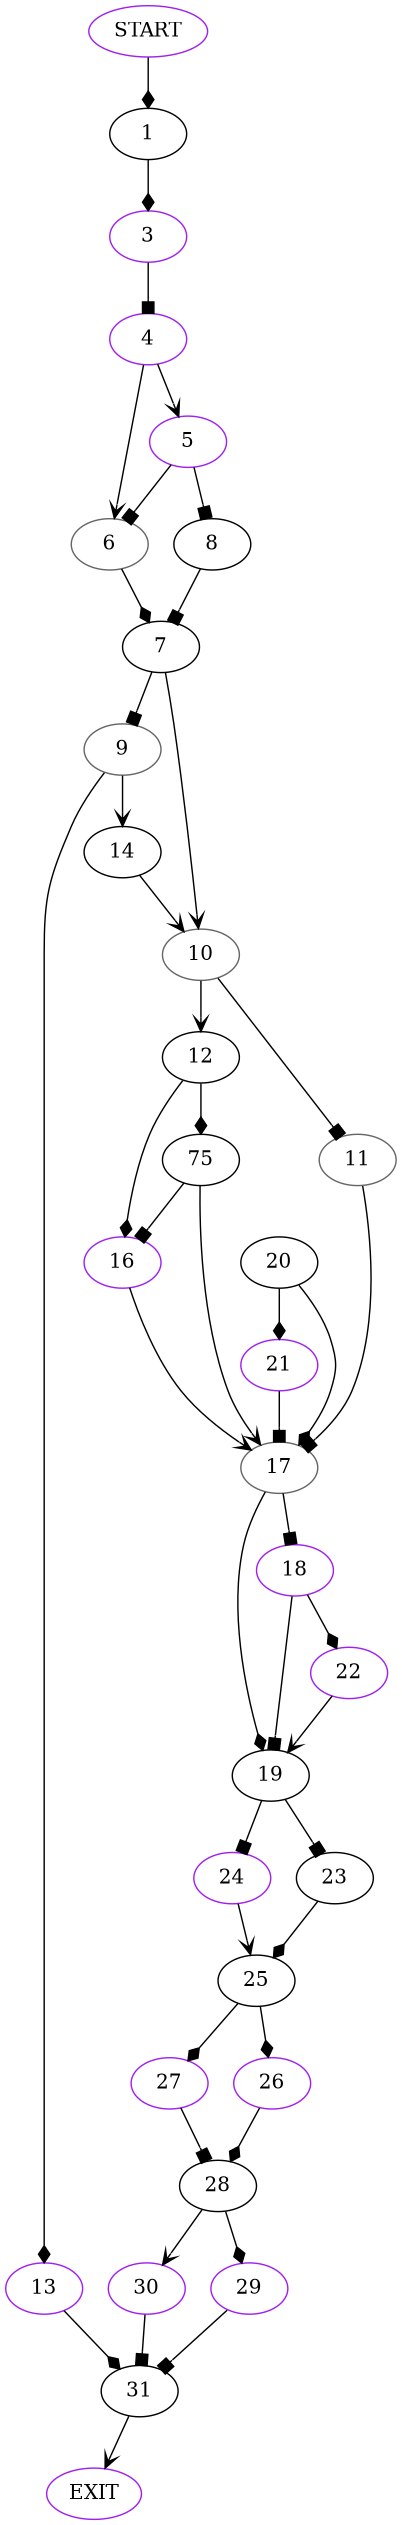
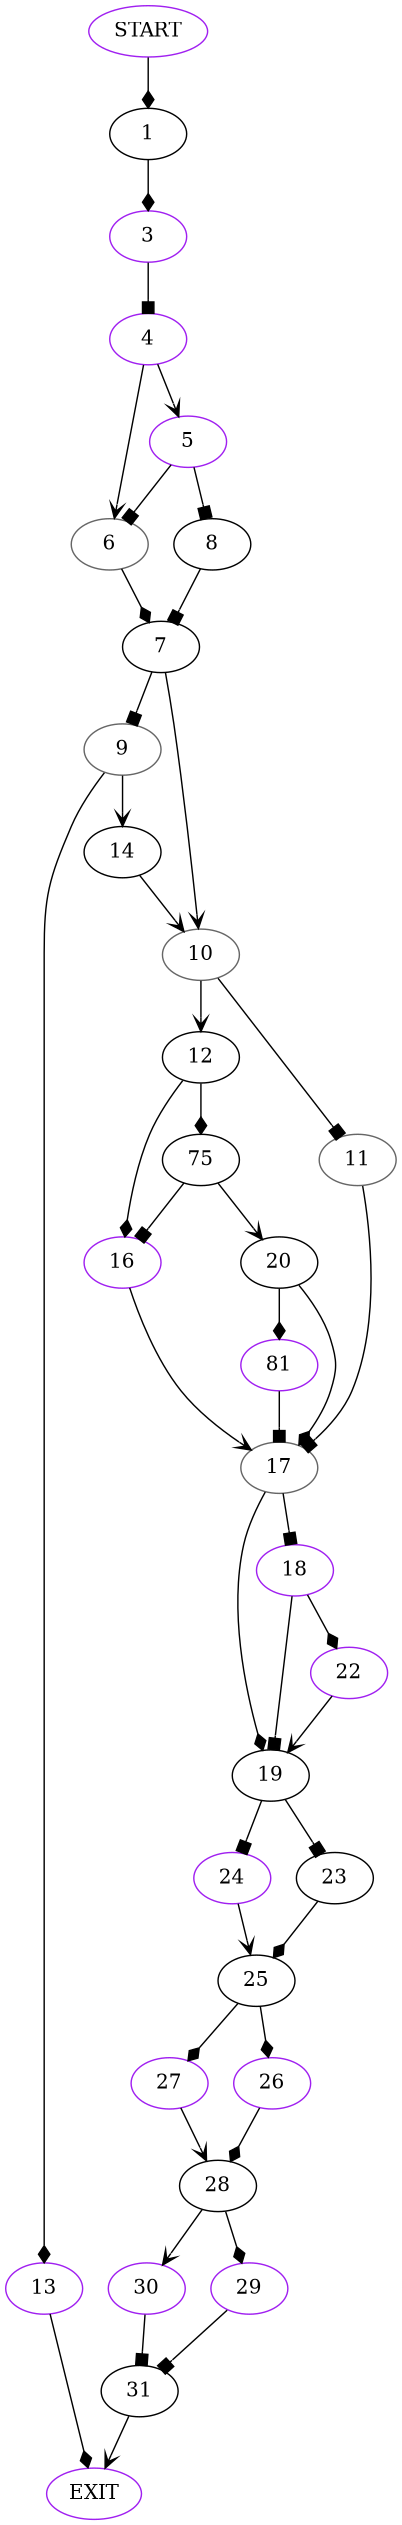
edge "75" -> "17": now "75" -> "20"
node "21": label "21" -> "81"
edge "27" -> "28": arrowhead box -> vee
edge "13" -> "31": now "13" -> "EXIT"
